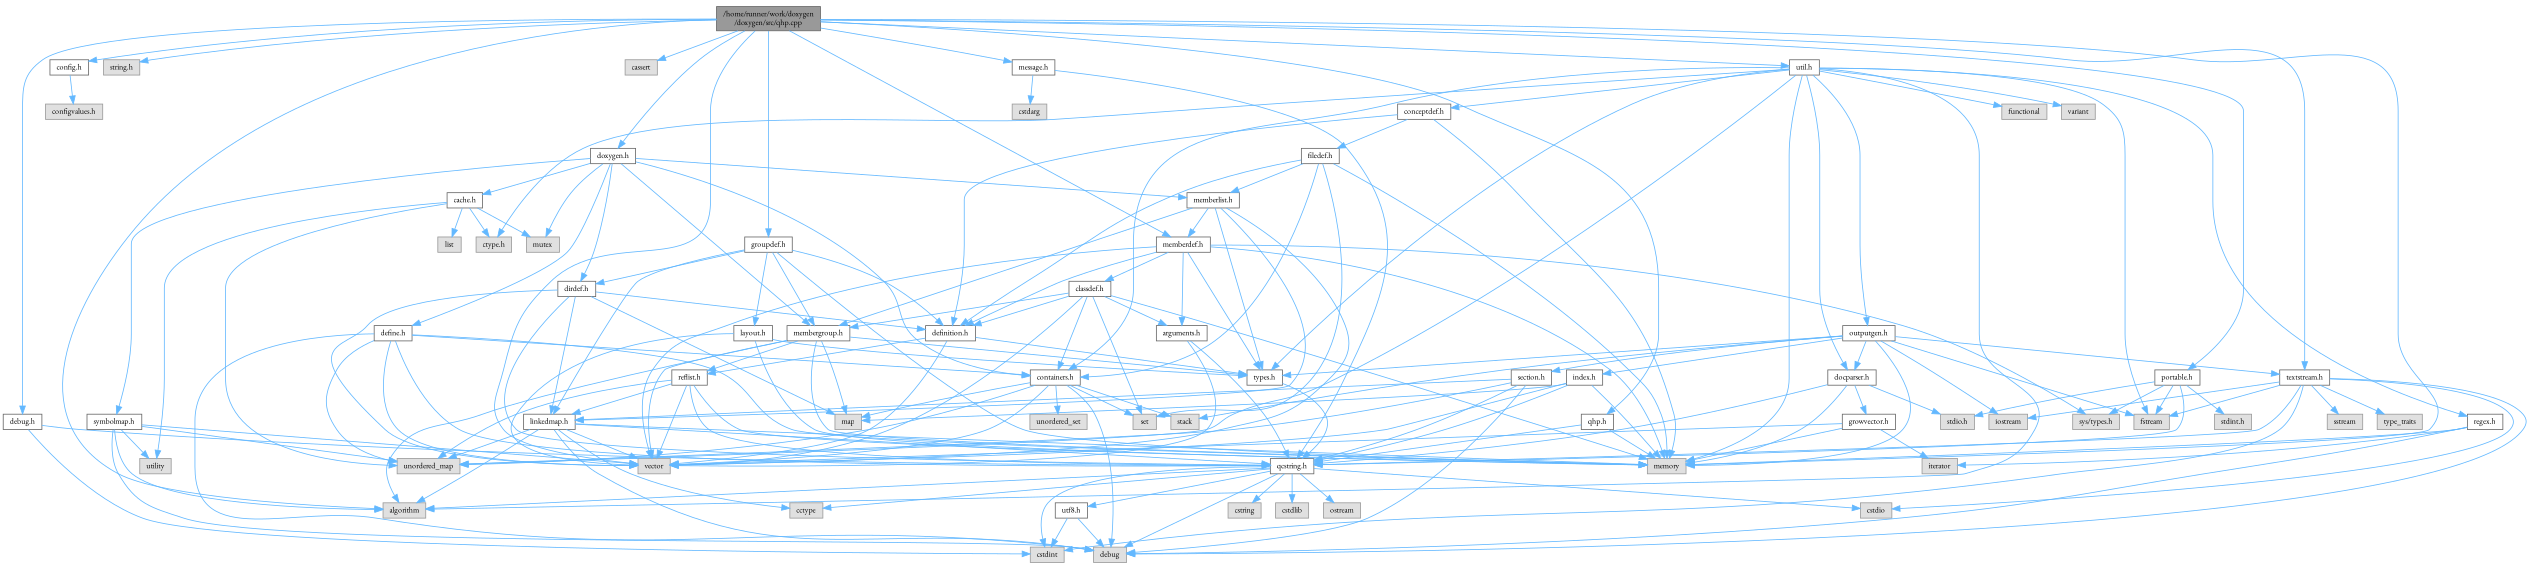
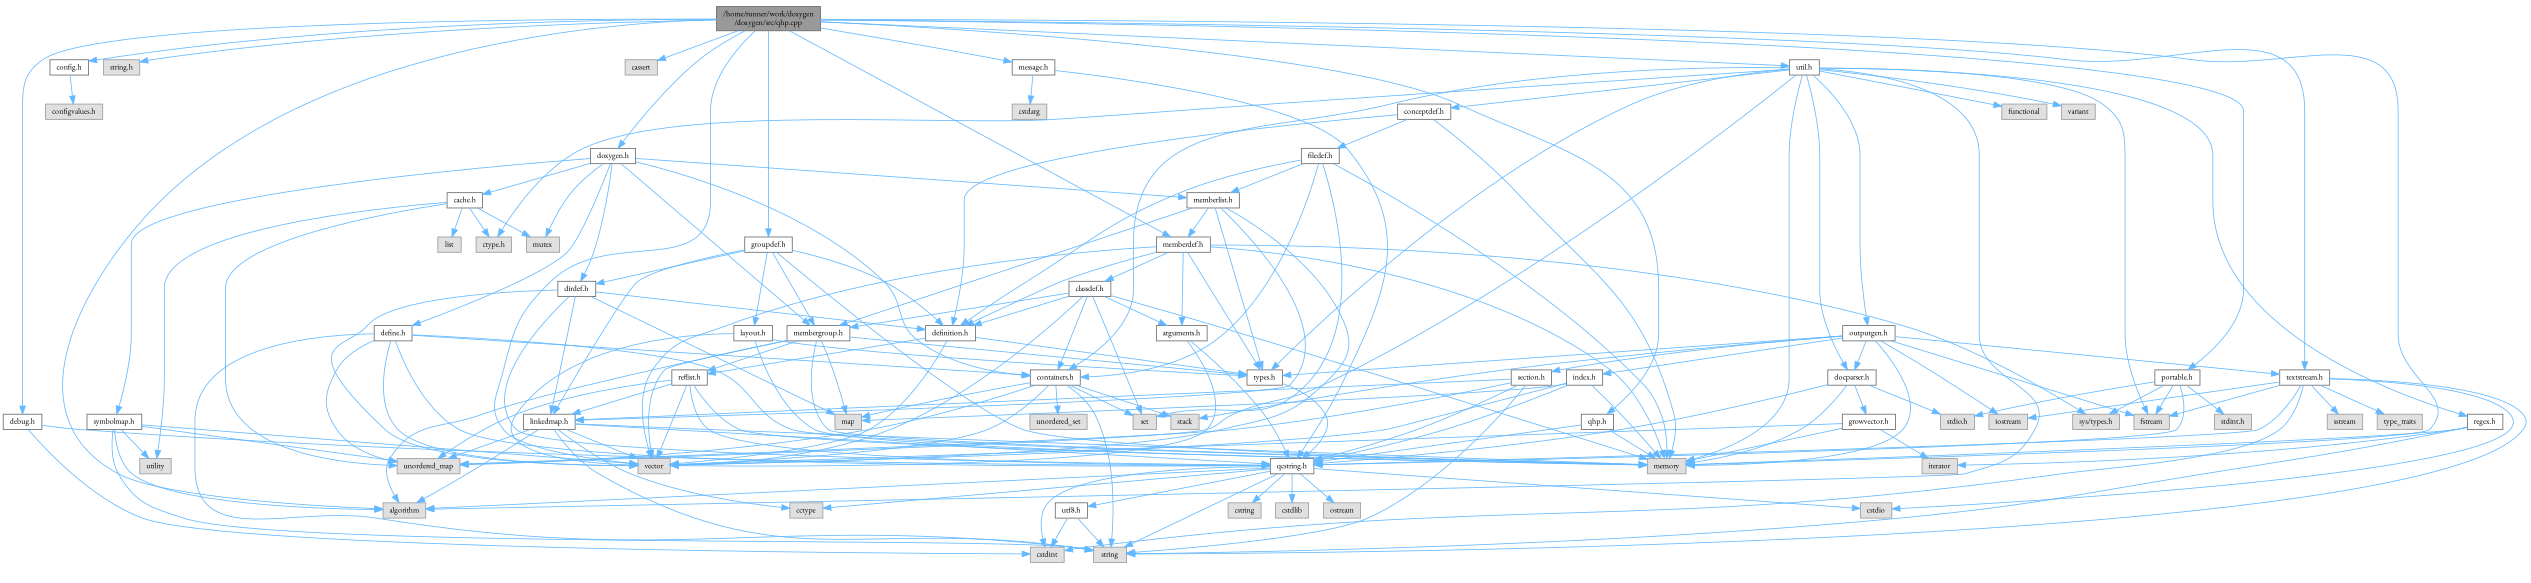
node "debug": label "debug" -> "string"
